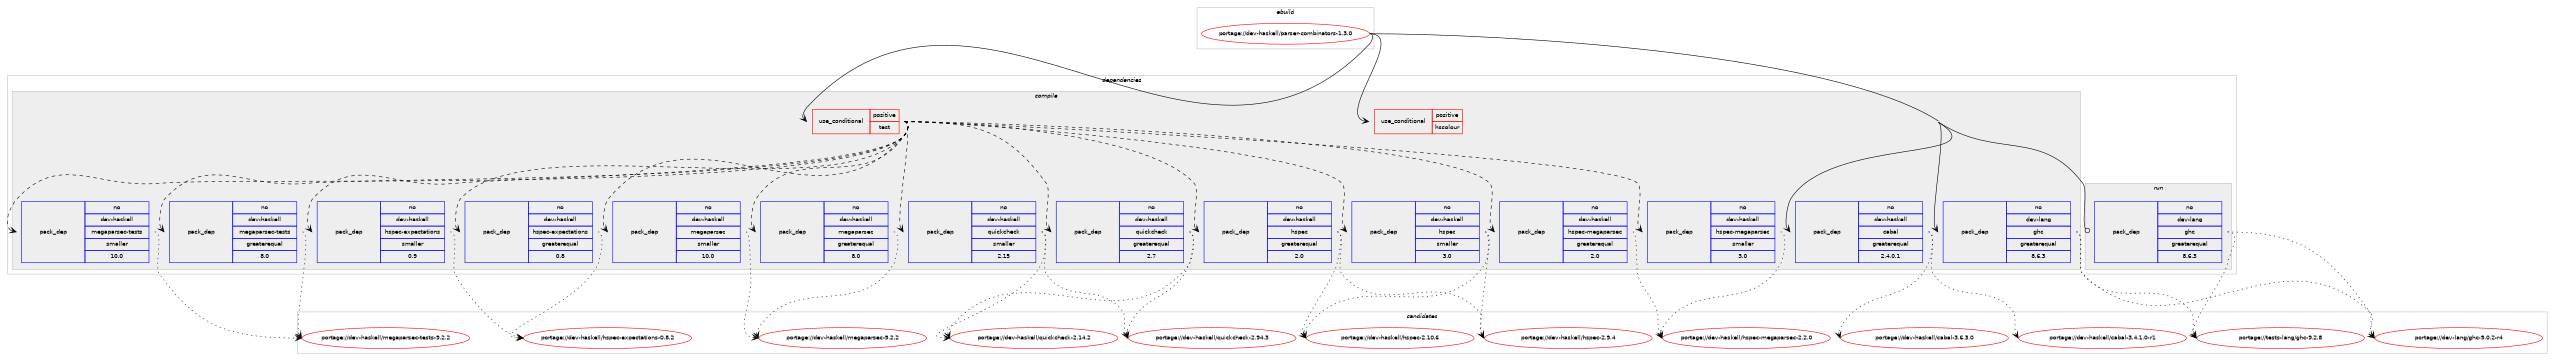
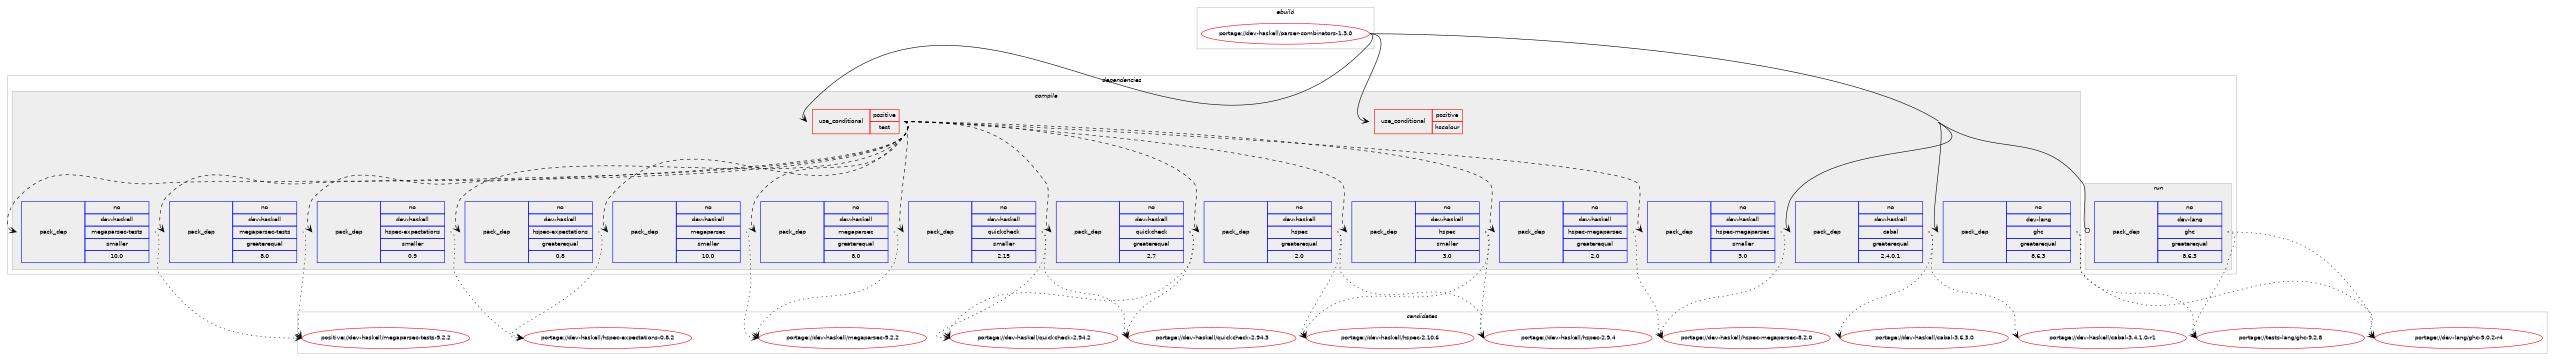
node "portage://dev-haskell/megaparsec-tests-9.2.2": label "portage://dev-haskell/megaparsec-tests-9.2.2" -> "positive://dev-haskell/megaparsec-tests-9.2.2"
node "portage://dev-haskell/quickcheck-2.14.2": label "portage://dev-haskell/quickcheck-2.14.2" -> "portage://dev-haskell/quickcheck-2.94.2"
node "portage://dev-haskell/hspec-megaparsec-2.2.0": label "portage://dev-haskell/hspec-megaparsec-2.2.0" -> "portage://dev-haskell/hspec-megaparsec-8.2.0"
